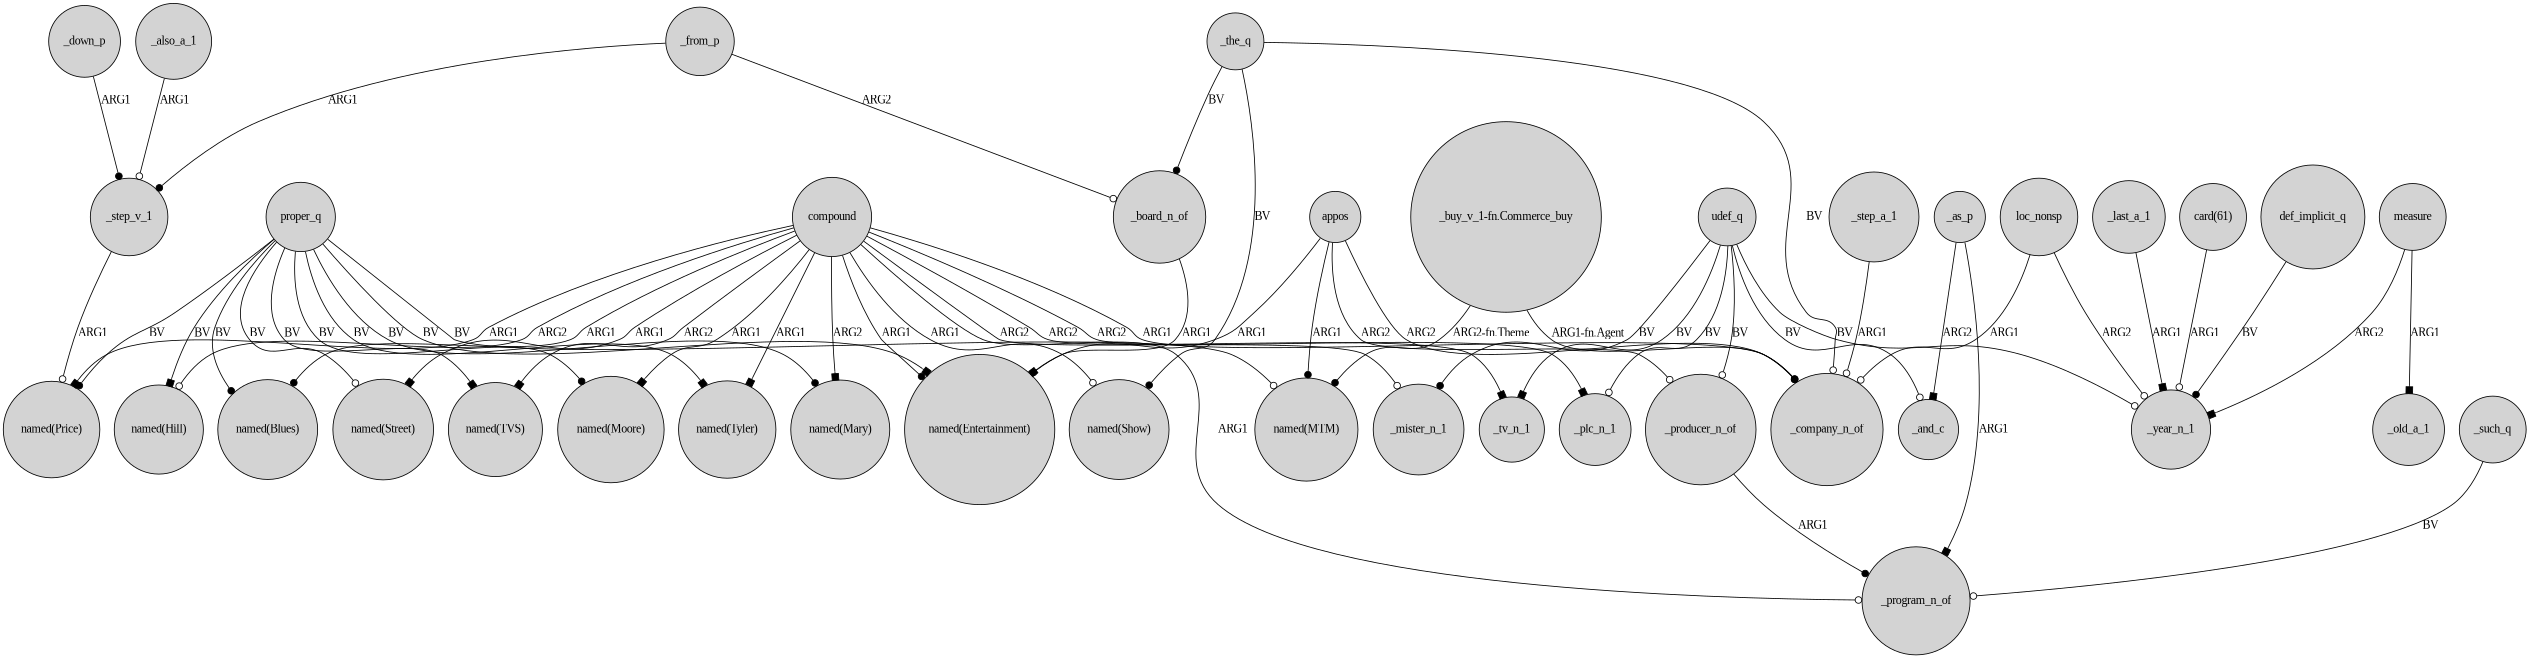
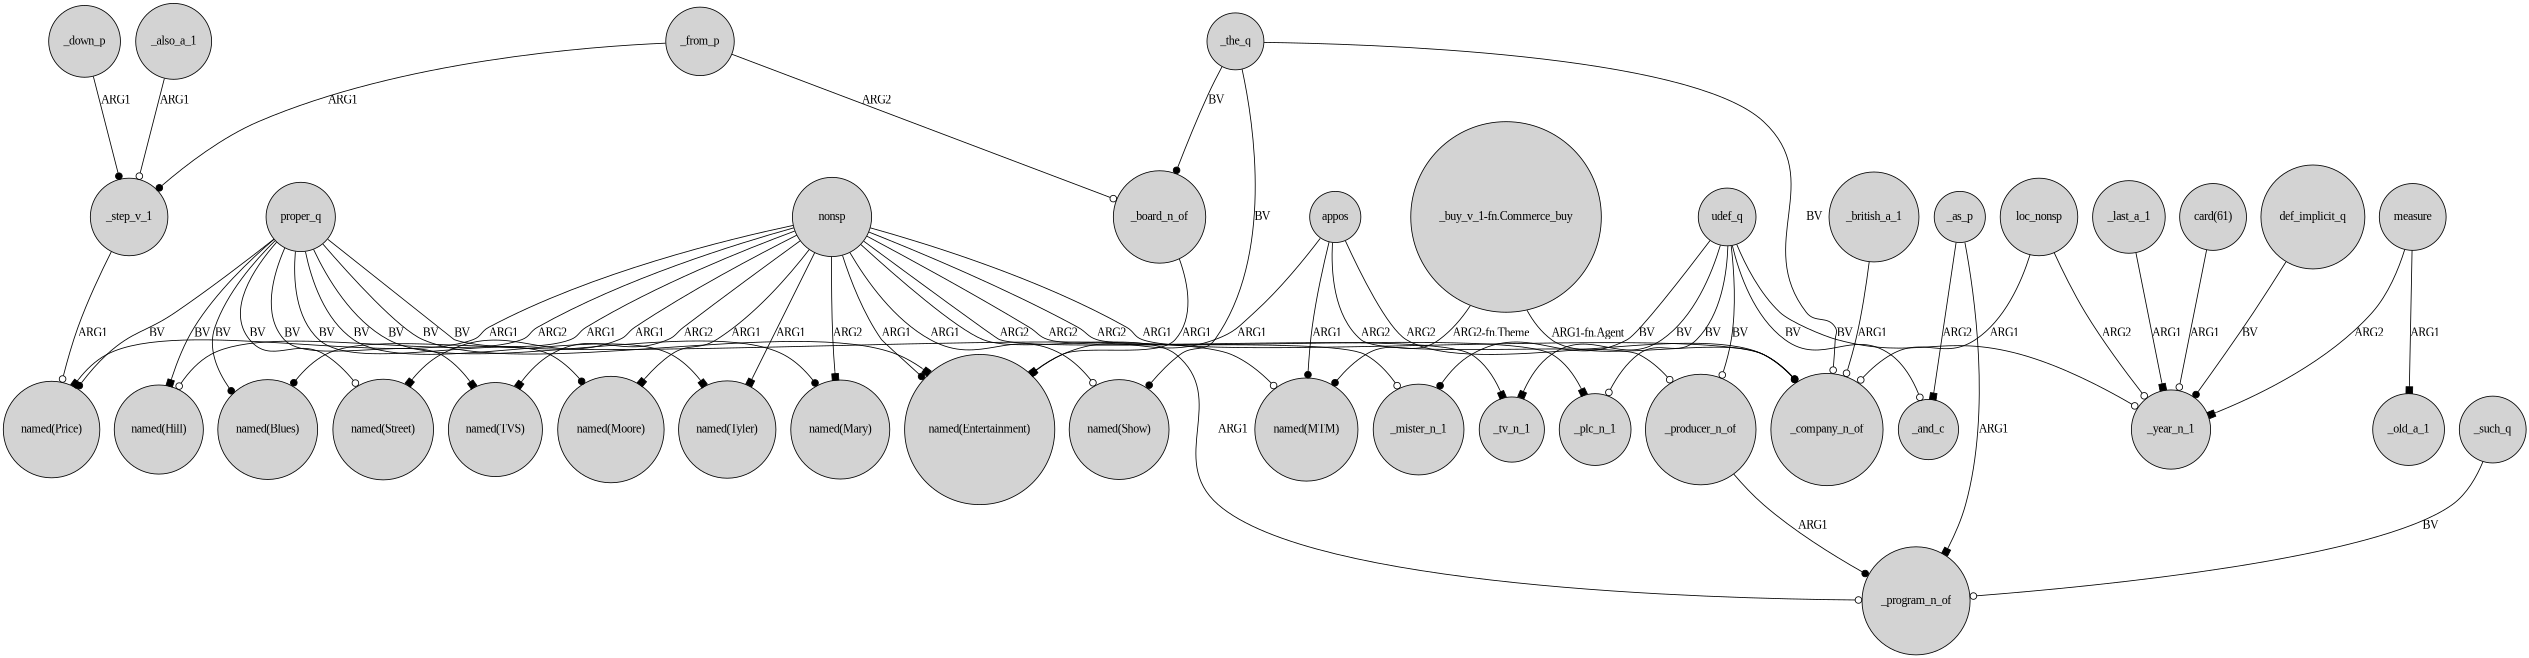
node "compound": label "compound" -> "nonsp"
node "_step_a_1": label "_step_a_1" -> "_british_a_1"
